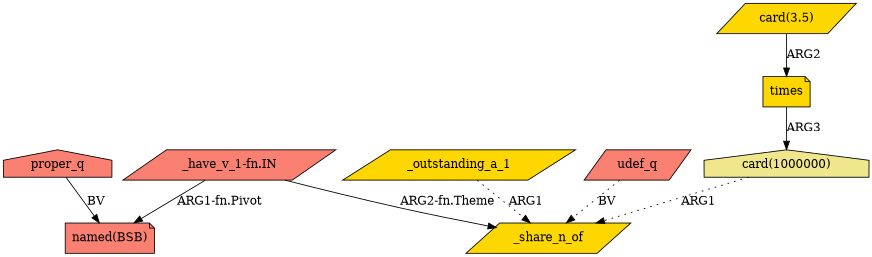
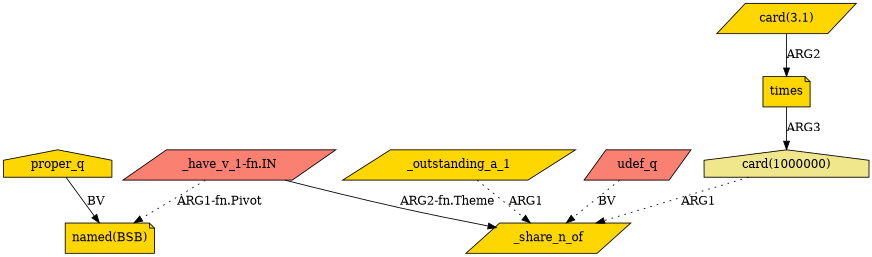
node "card(3.5)": label "card(3.5)" -> "card(3.1)"
node "proper_q": fillcolor salmon -> gold
edge "_have_v_1-fn.IN" -> "named(BSB)": style solid -> dotted
node "named(BSB)": fillcolor salmon -> gold
